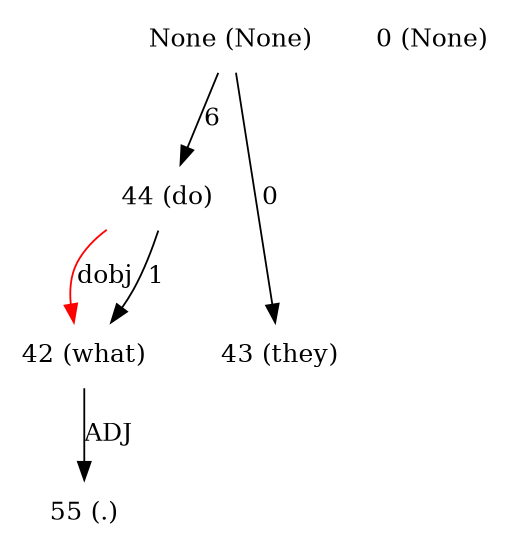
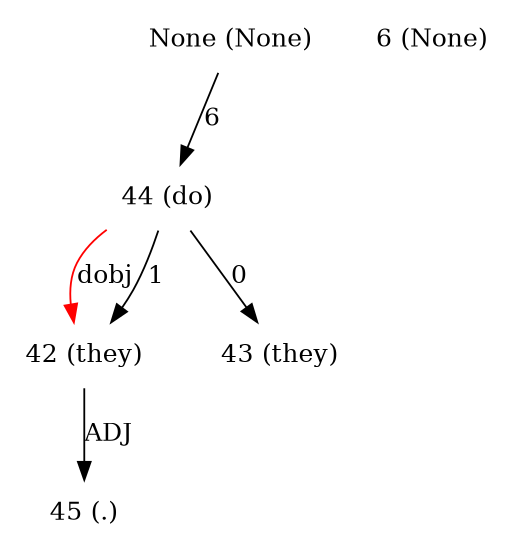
node "0 (None)": label "0 (None)" -> "6 (None)"
edge "None (None)" -> "43 (they)": now "44 (do)" -> "43 (they)"
node "42 (what)": label "42 (what)" -> "42 (they)"
node "55 (.)": label "55 (.)" -> "45 (.)"
